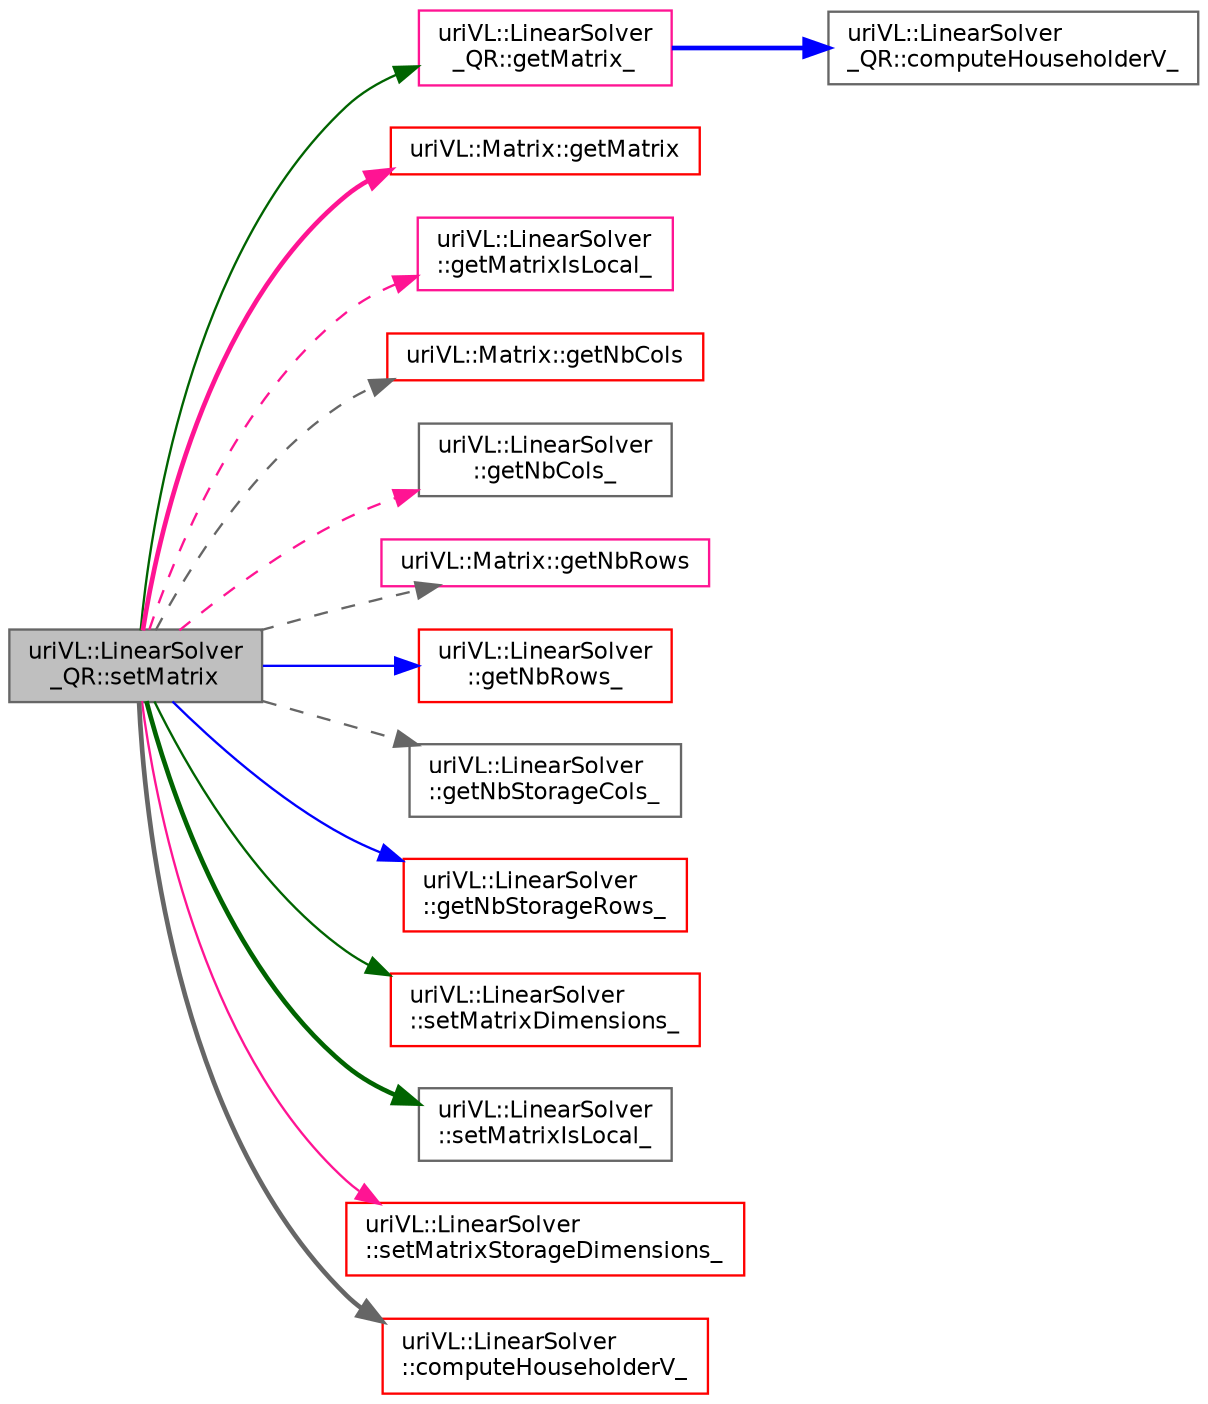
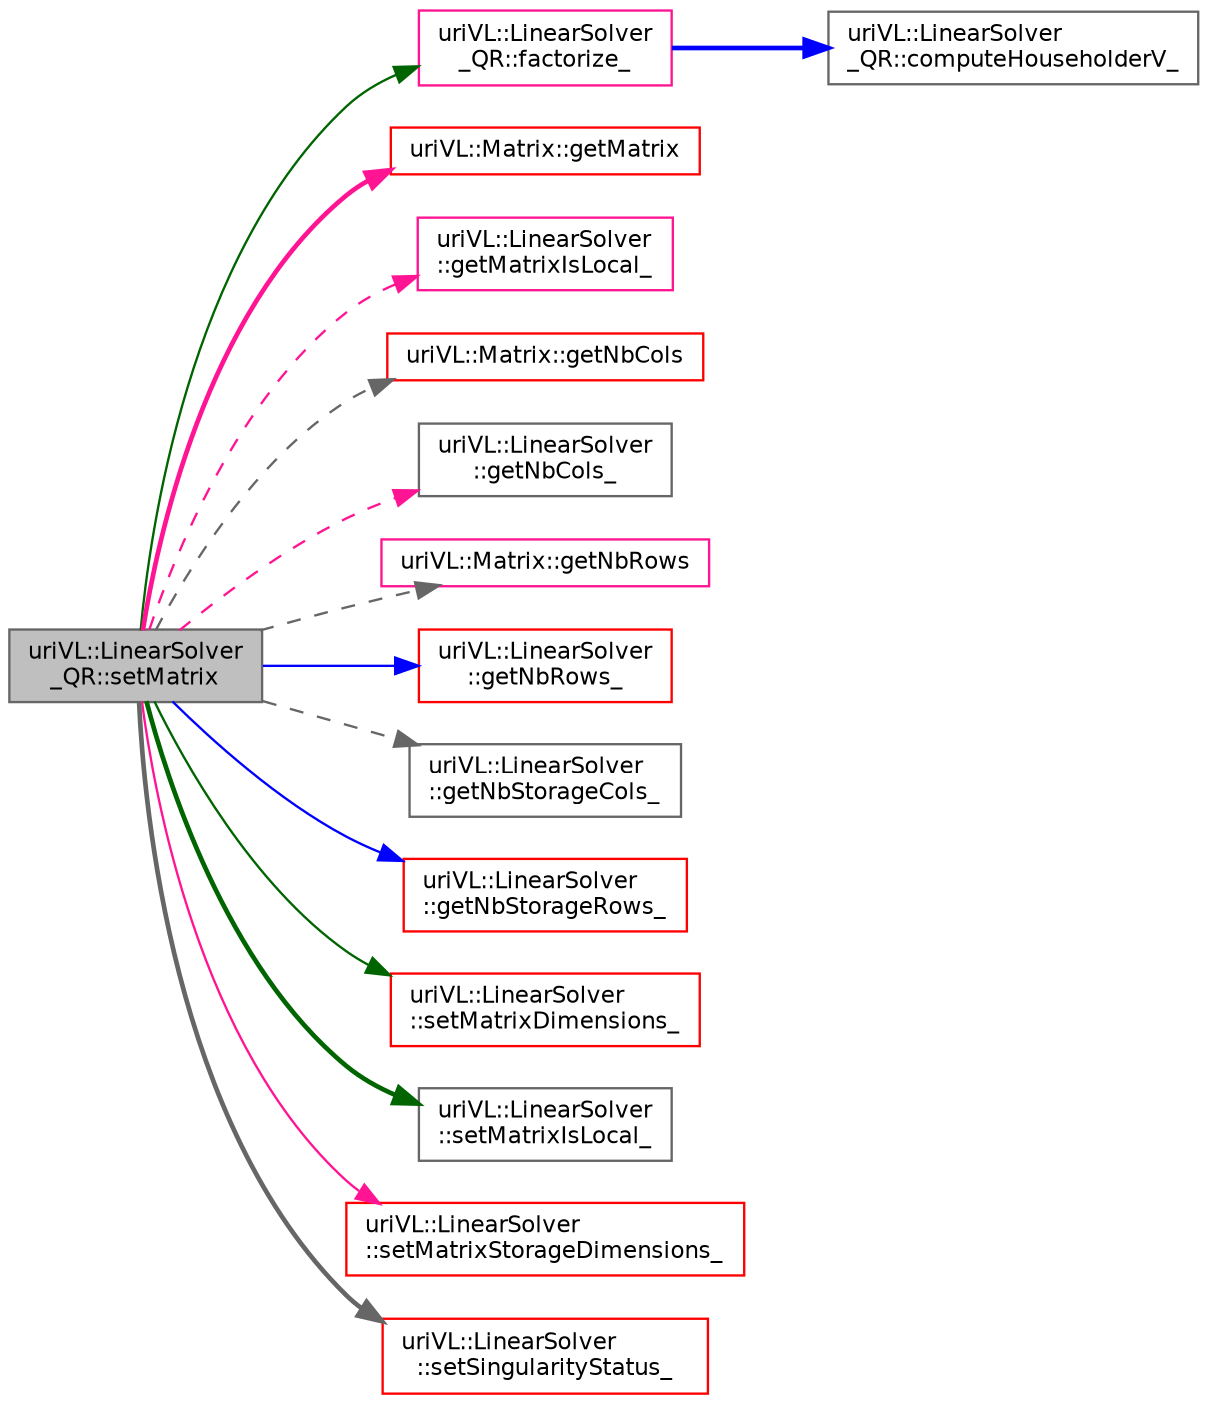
node "uriVL::LinearSolver _QR::getMatrix_": label "uriVL::LinearSolver _QR::getMatrix_" -> "uriVL::LinearSolver _QR::factorize_"
node "uriVL::LinearSolver ::computeHouseholderV_": label "uriVL::LinearSolver ::computeHouseholderV_" -> "uriVL::LinearSolver ::setSingularityStatus_"
